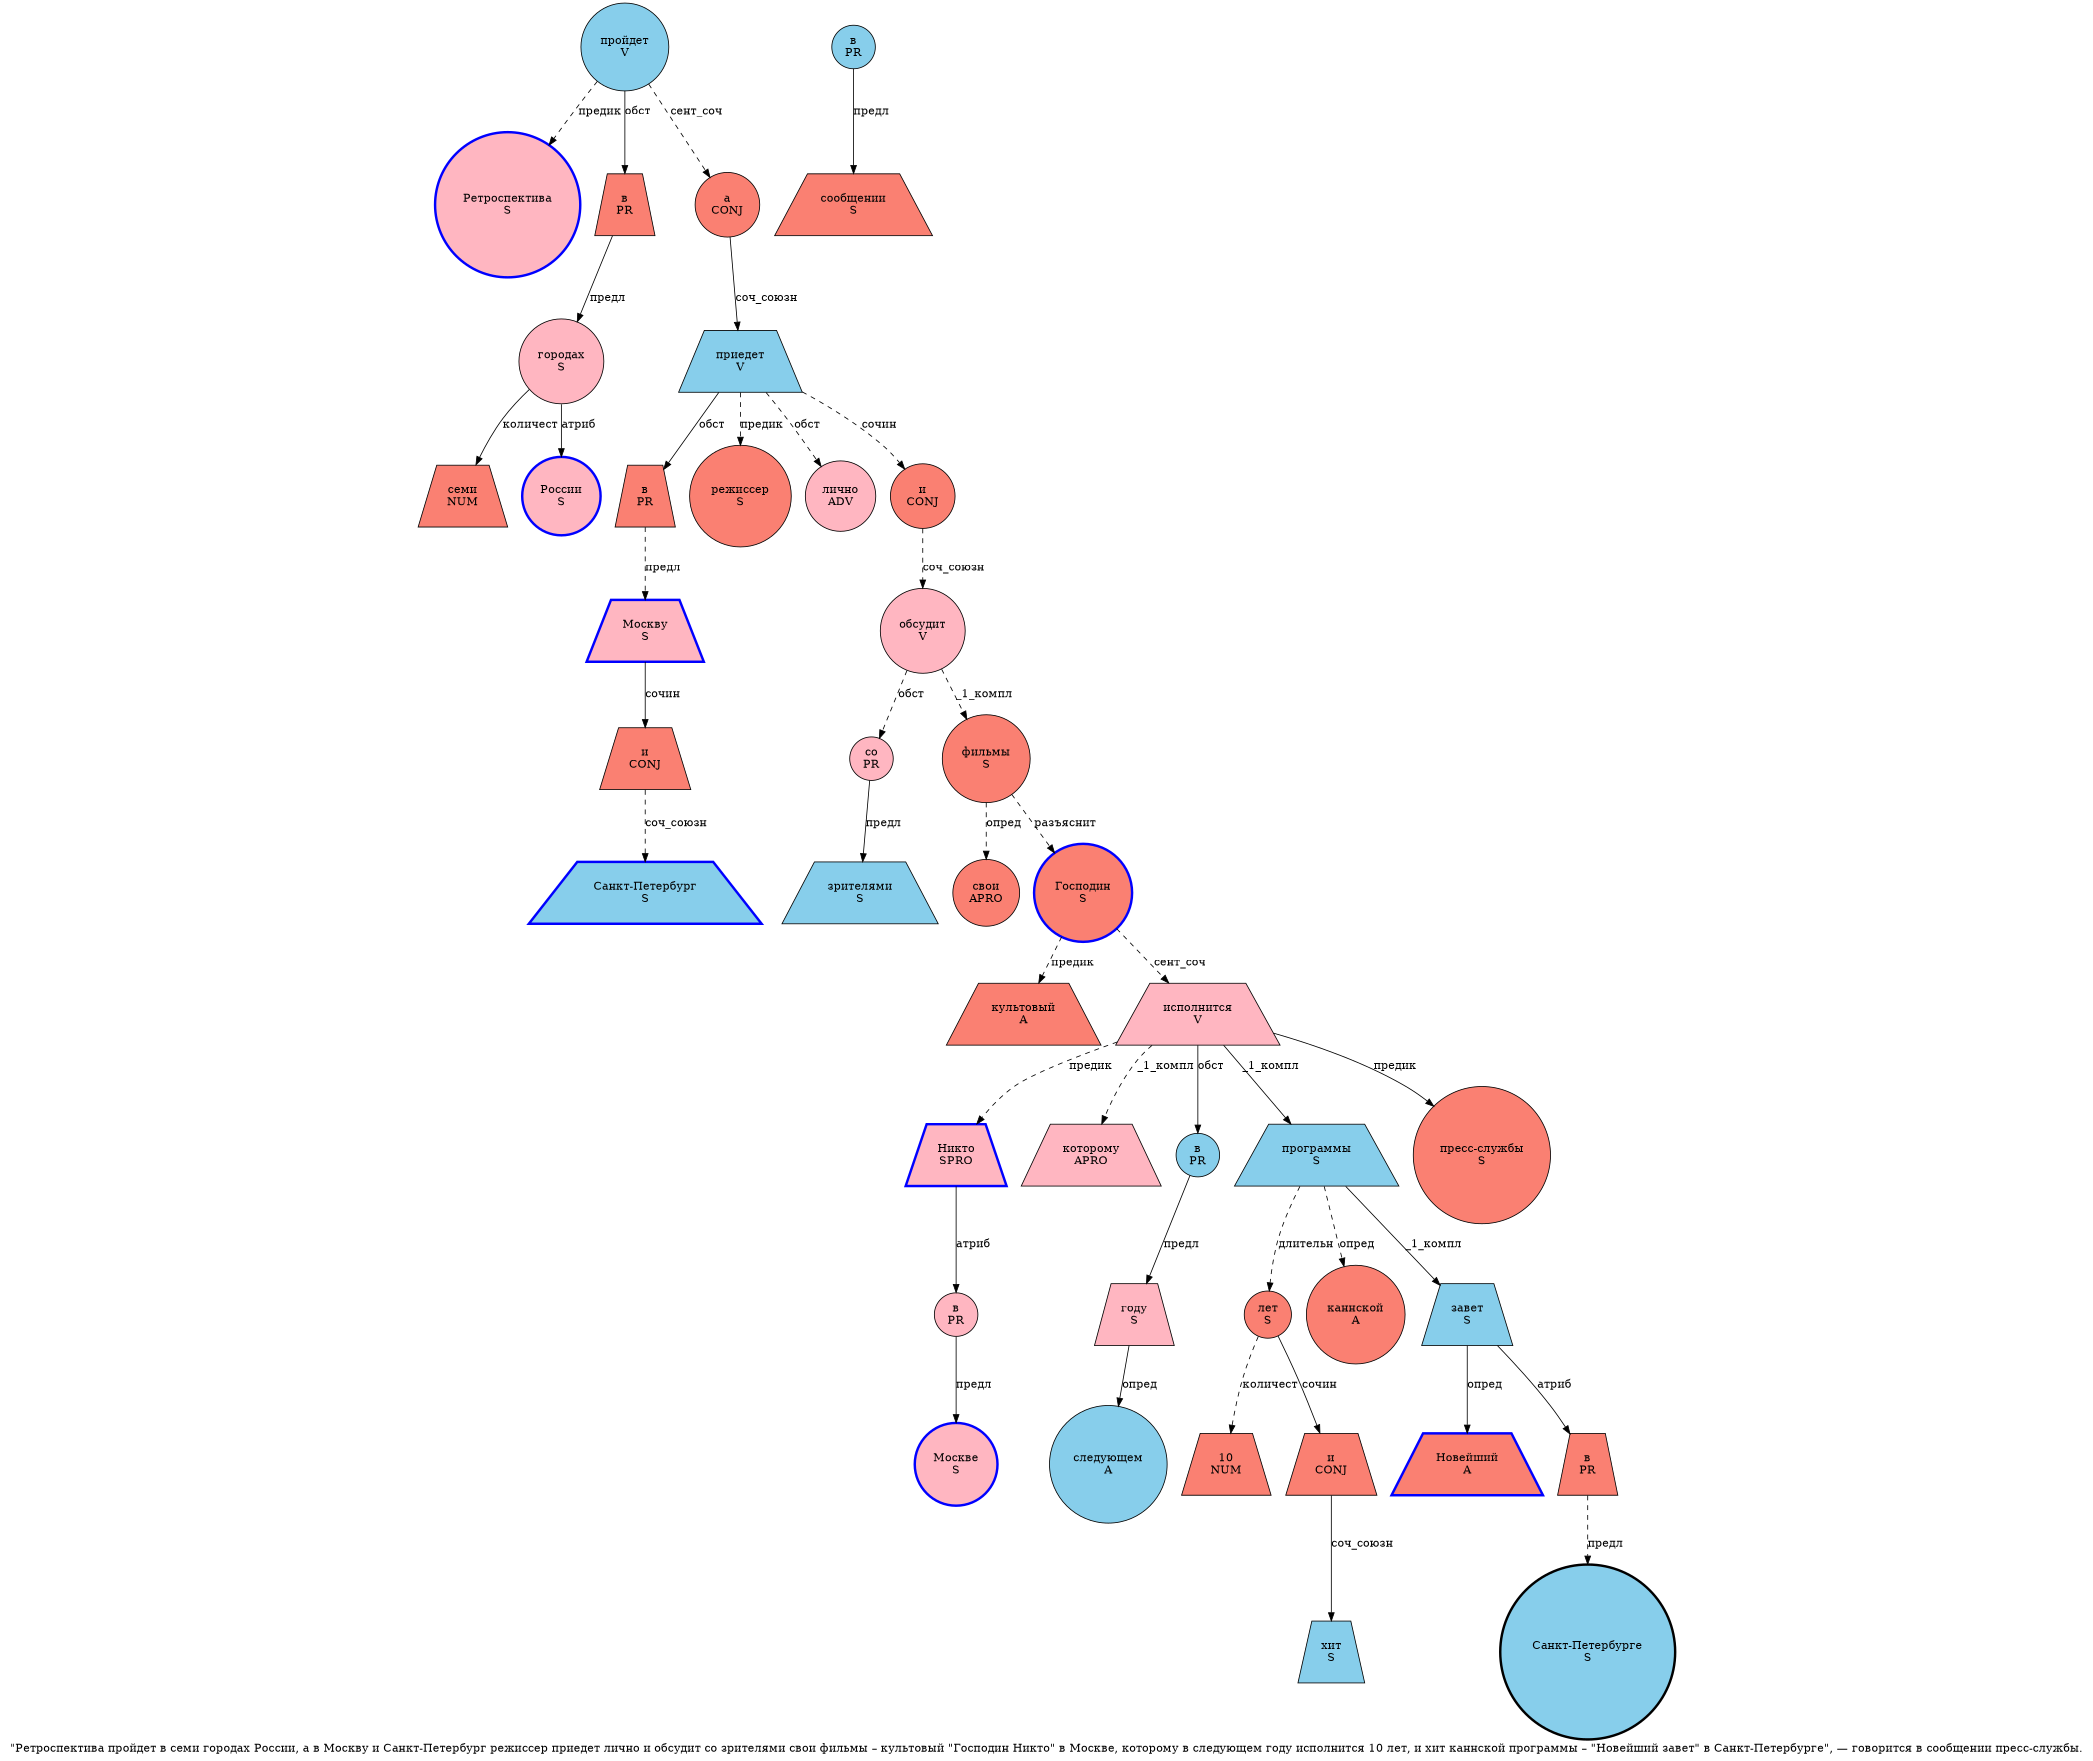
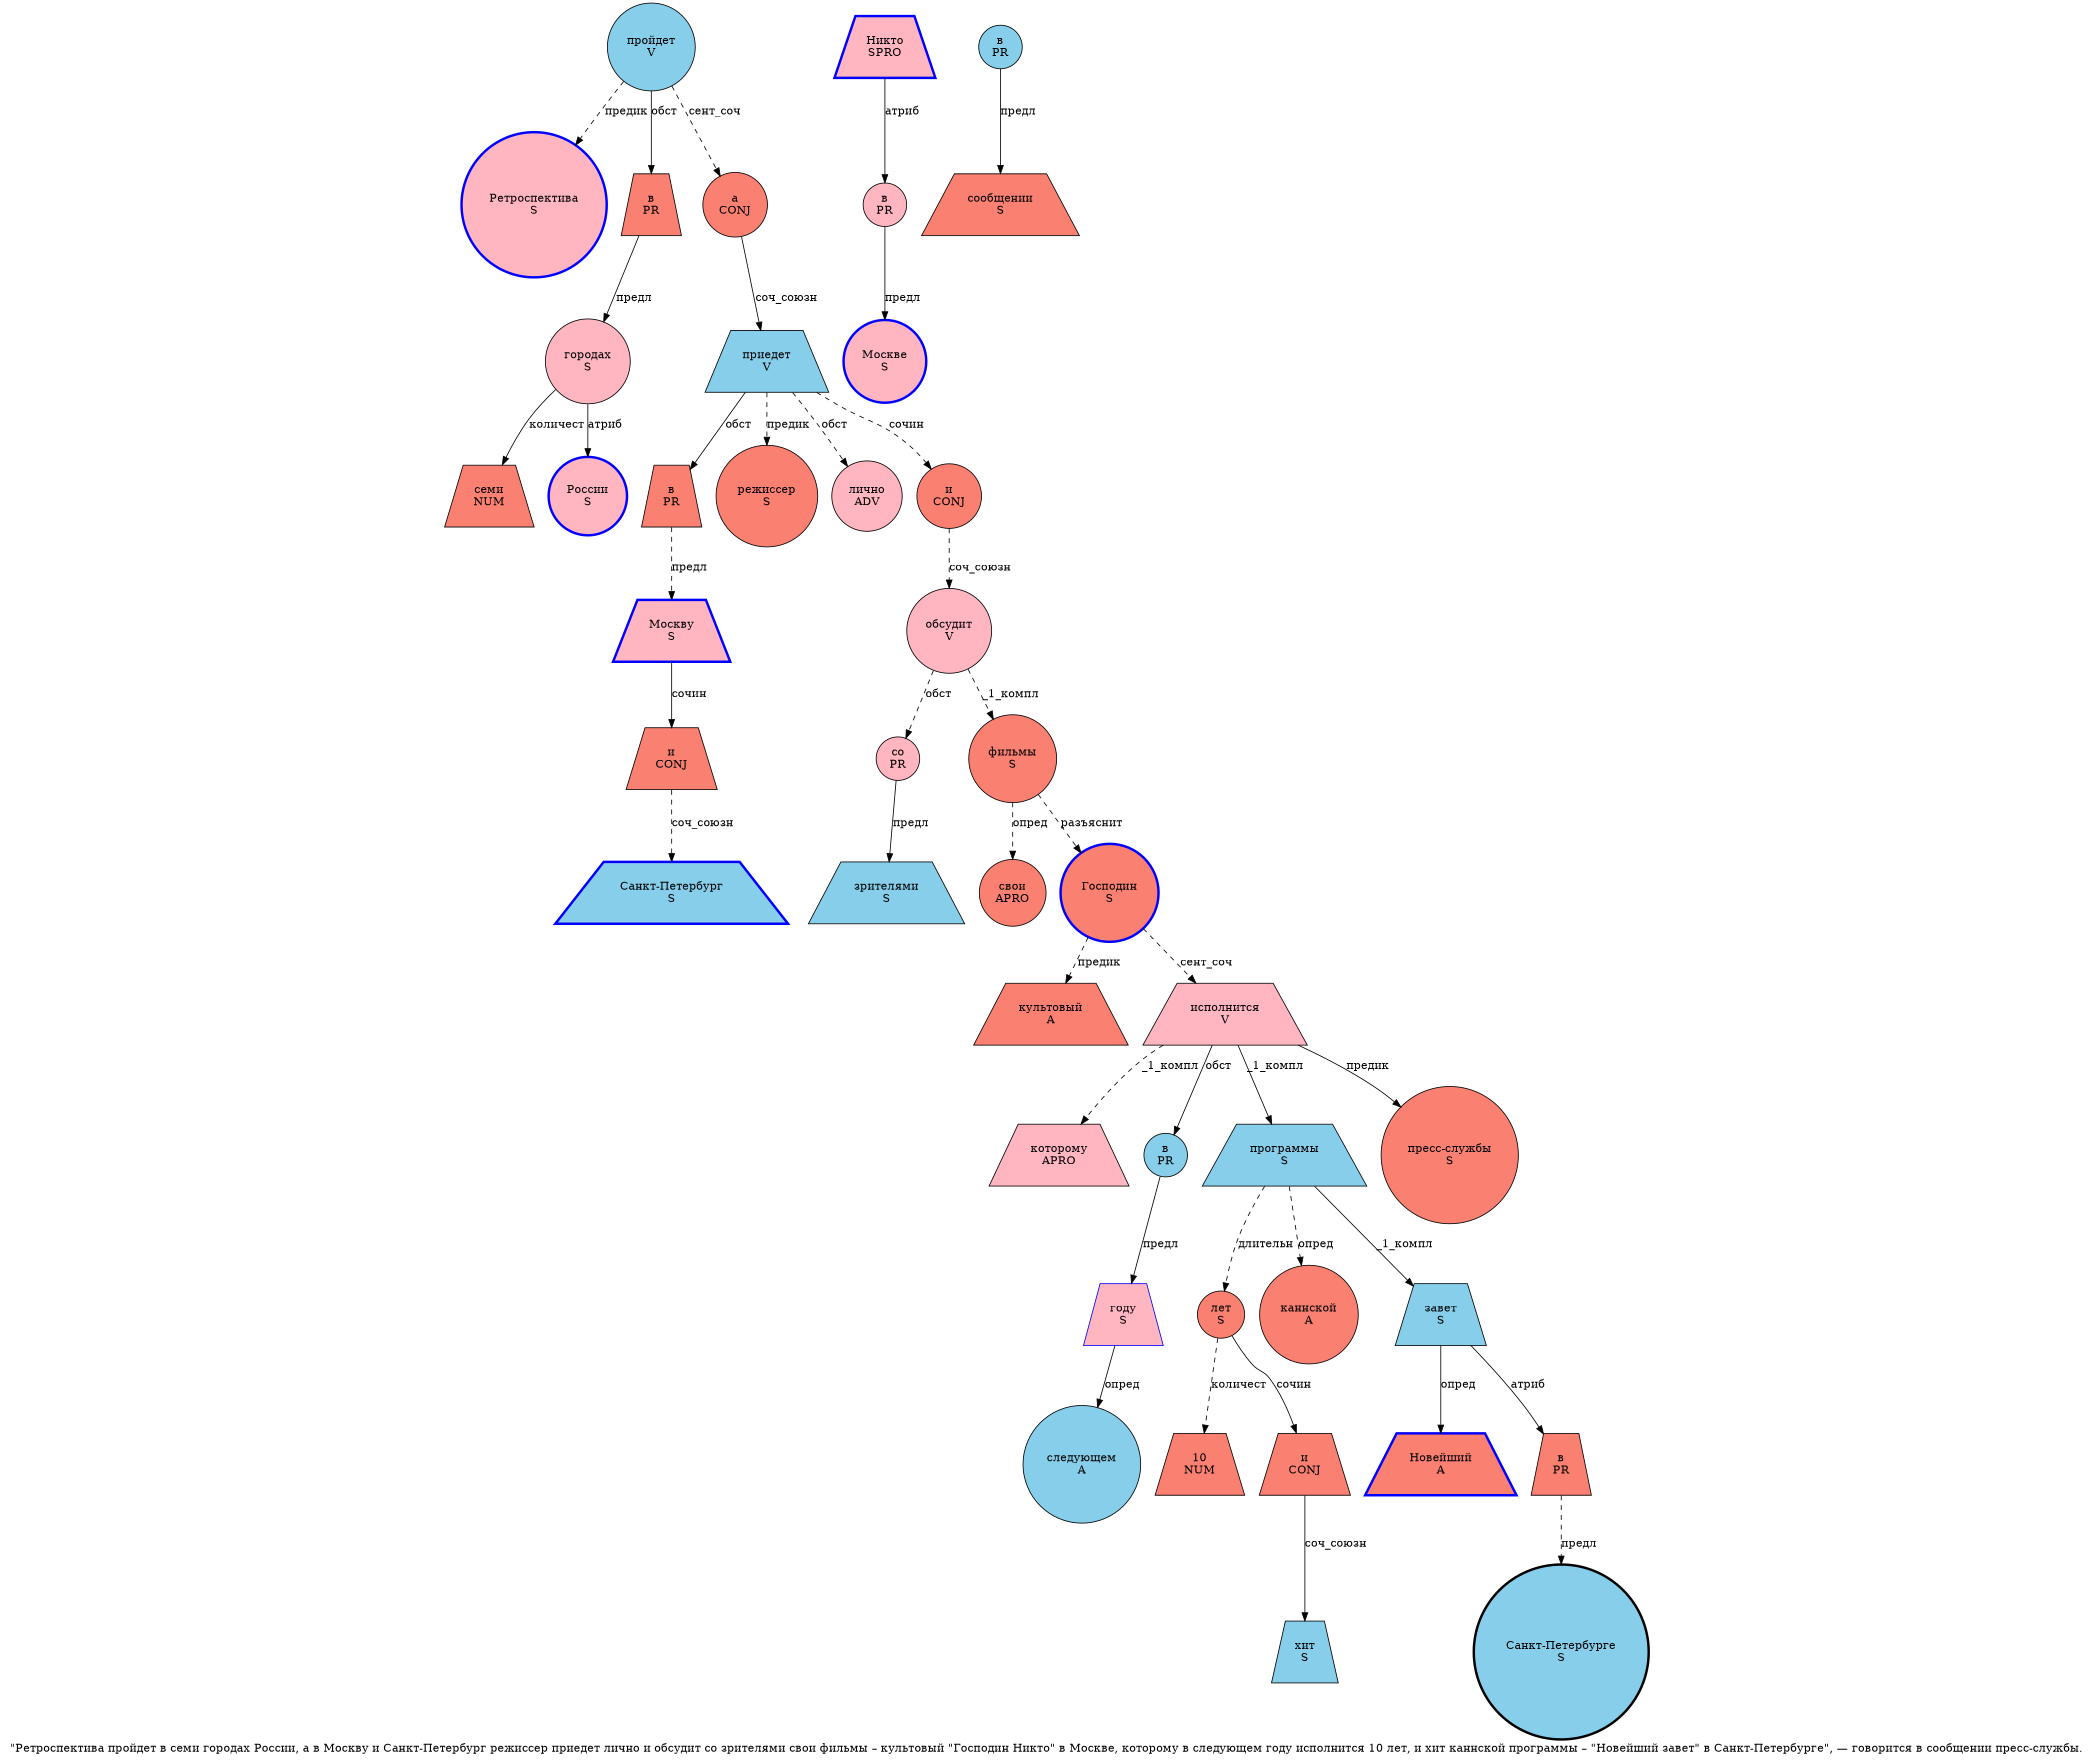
edge "исполнится V" -> "Никто SPRO": removed, label "предик"
node "году S": color black -> blue
